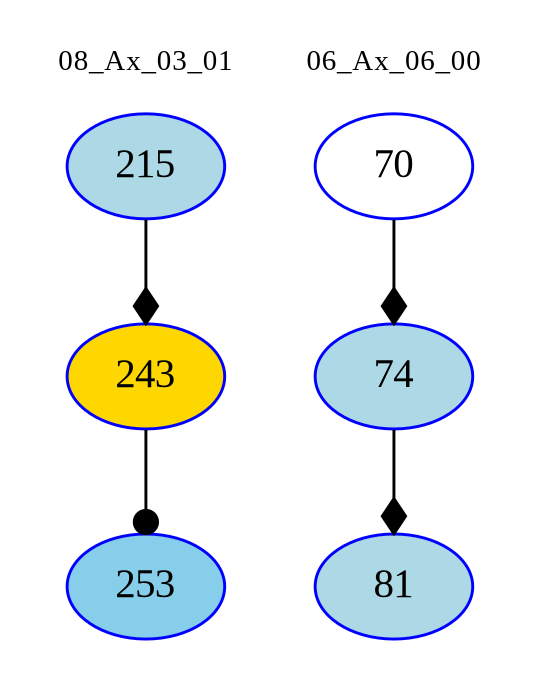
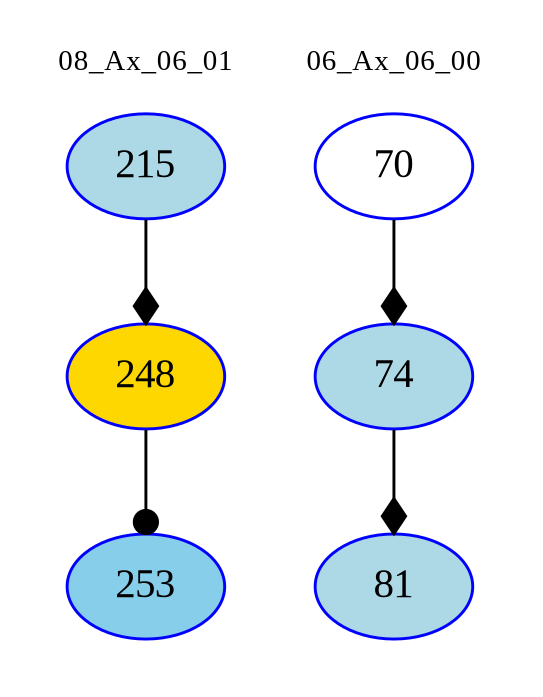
cluster "08_Ax_03_01": label "08_Ax_03_01" -> "08_Ax_06_01"
node "243": label "243" -> "248"
